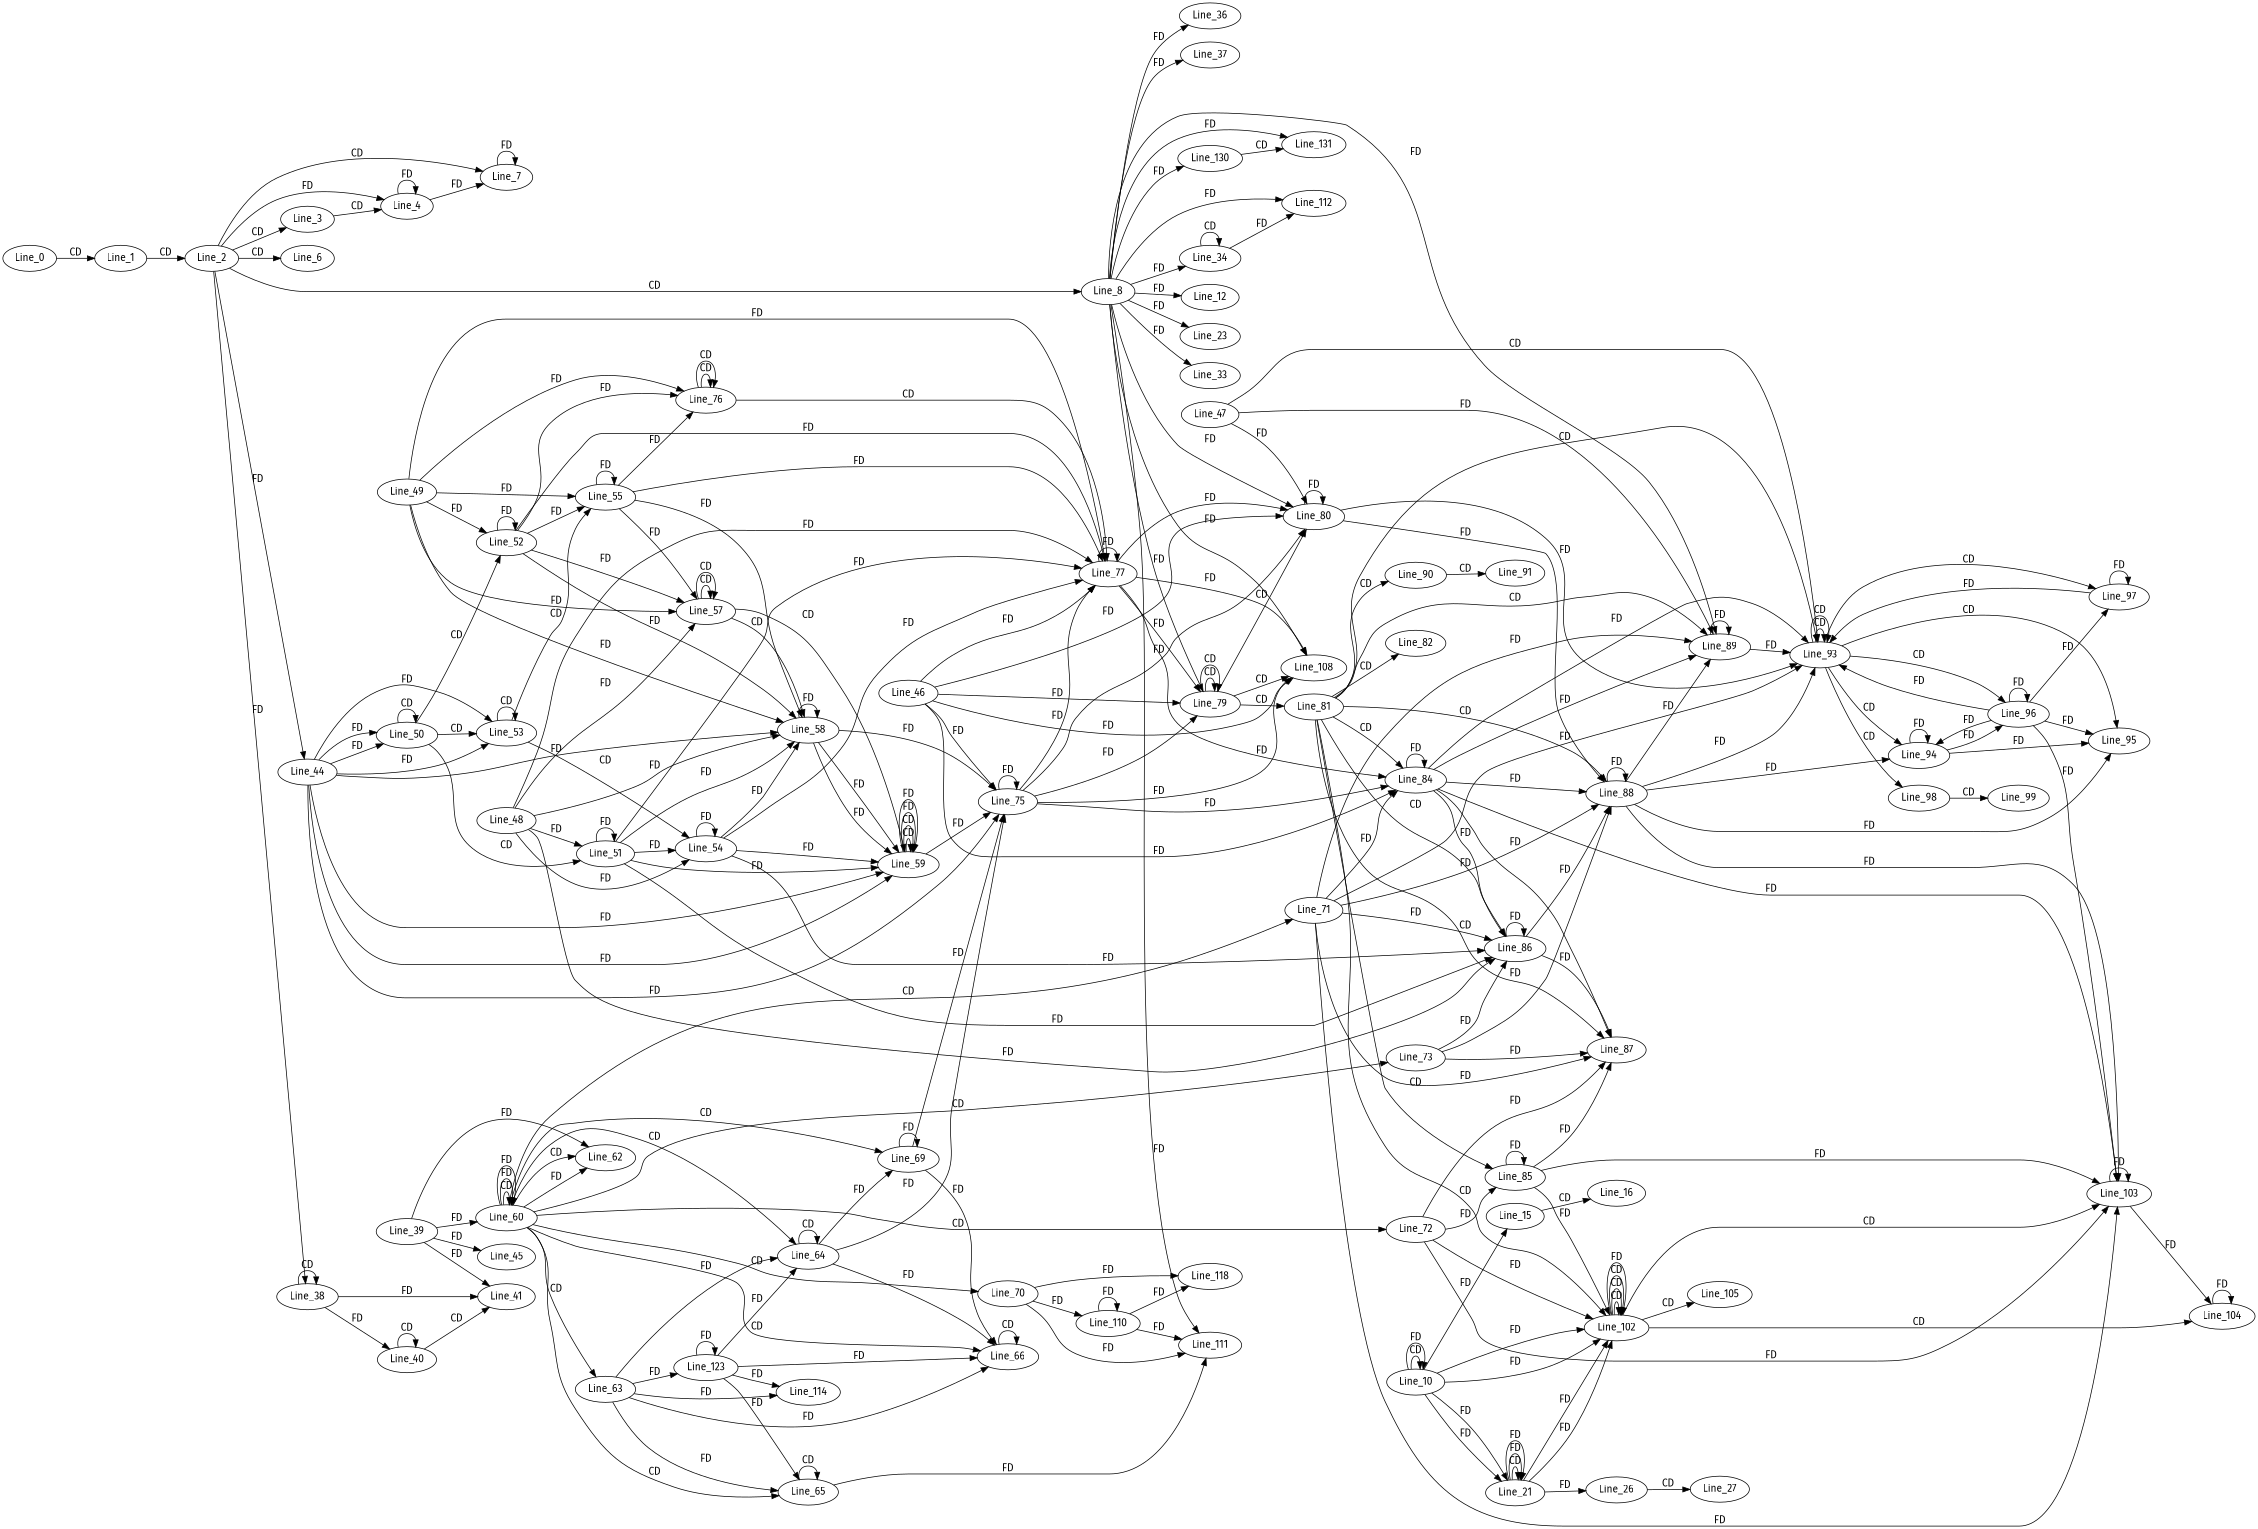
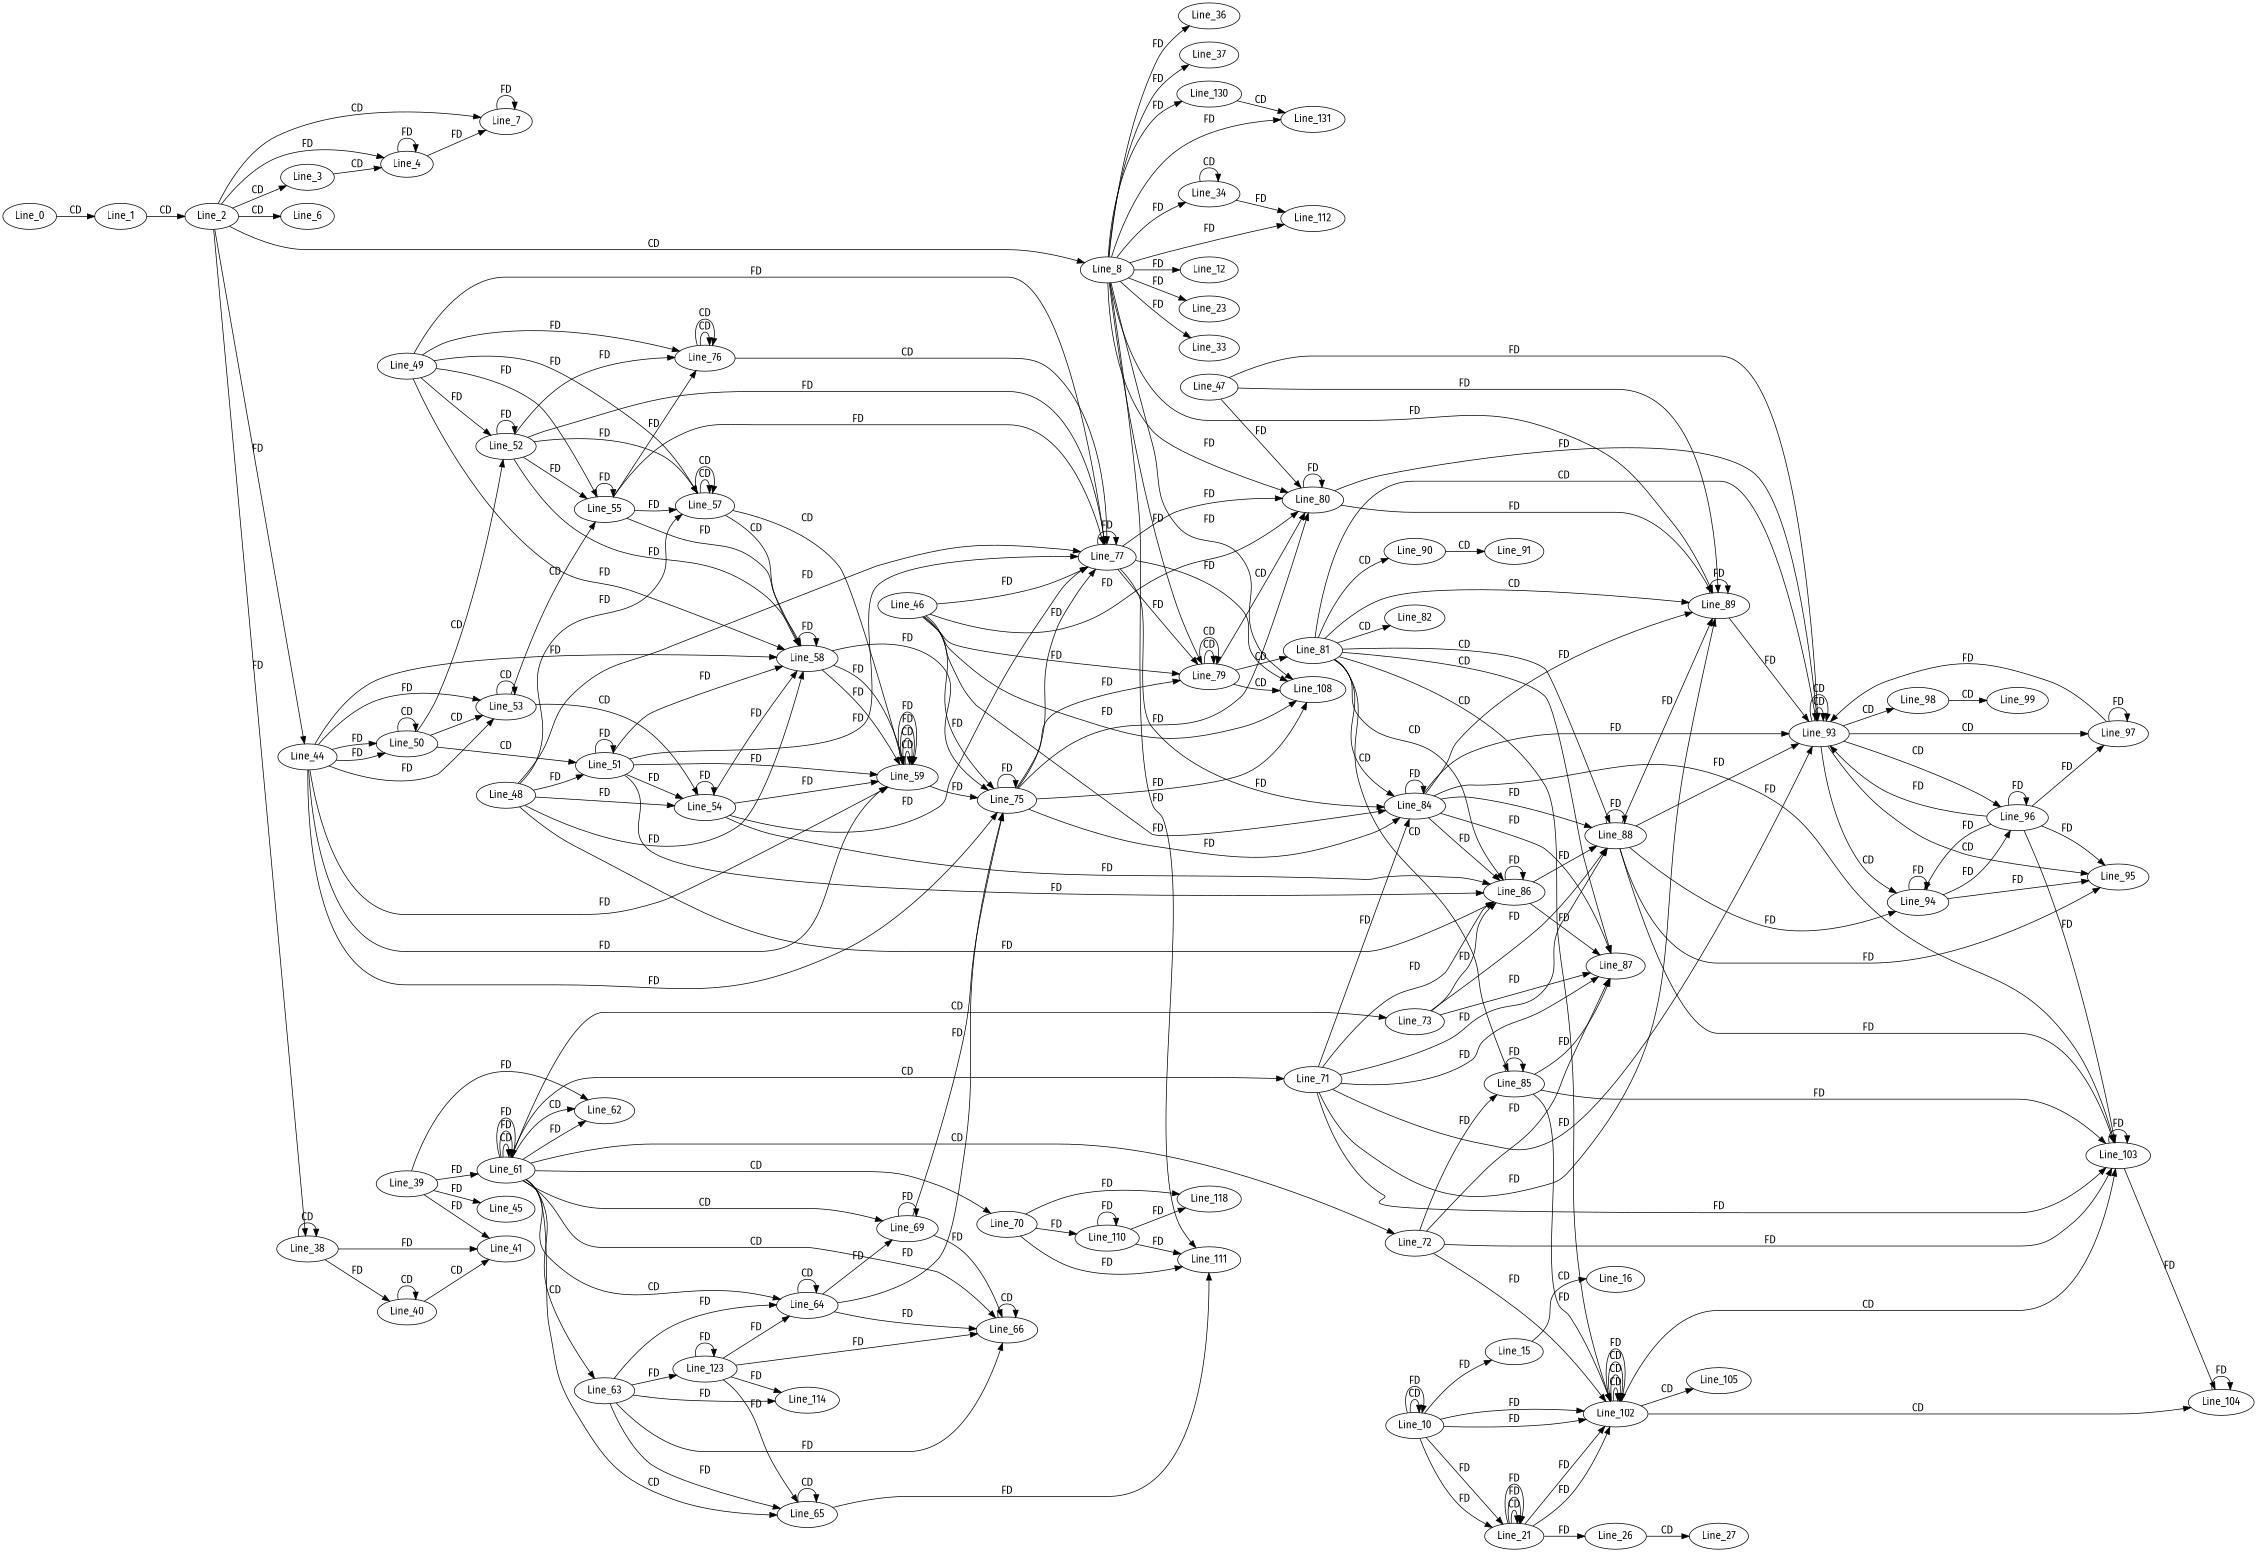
edge "Line_47" -> "Line_93": label "CD" -> "FD"
edge "Line_80" -> "Line_88": now "Line_80" -> "Line_89"
node "Line_60": label "Line_60" -> "Line_61"
